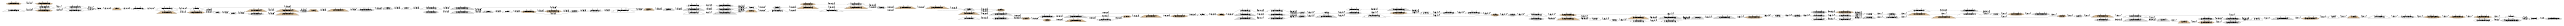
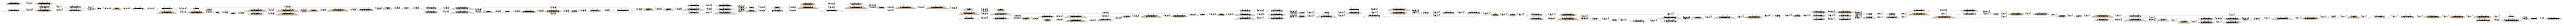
node "98 QuantizeLinear_235": removed
edge "64 DequantizeLinear_220" -> "66 DequantizeLinear_152": now "65 QuantizeLinear_152" -> "66 DequantizeLinear_152"
